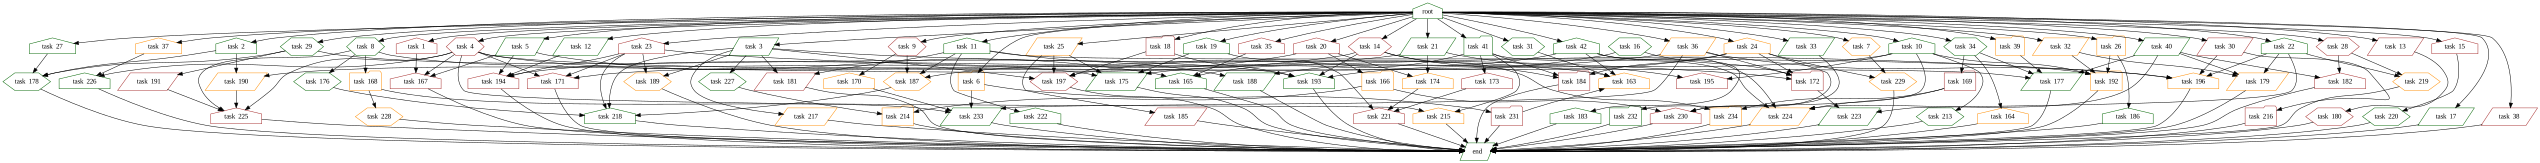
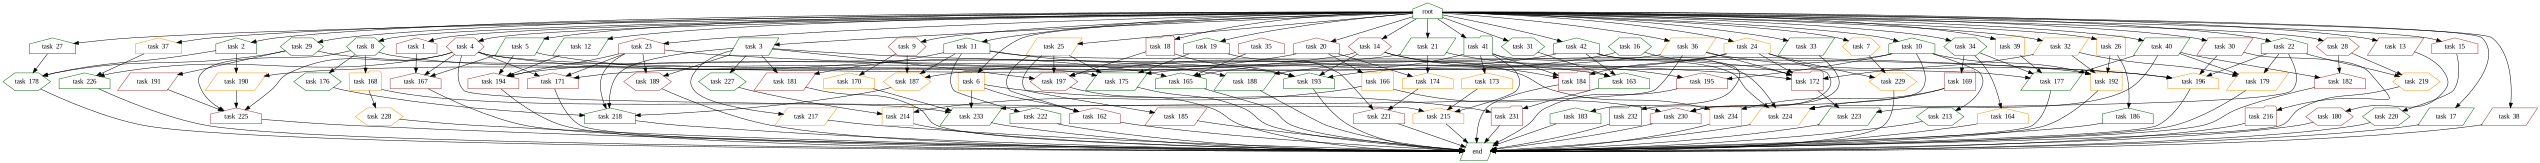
edge "root" -> "task_35": removed
edge "task_32" -> "task_172": added
node "task_189": color darkorange -> brown
node "task_173": color brown -> darkorange
node "task_163": color darkorange -> darkgreen
edge "task_173" -> "task_221": now "task_173" -> "task_215"
edge "task_231" -> "task_163": reversed
edge "task_195" -> "end": added
node "task_162": added
